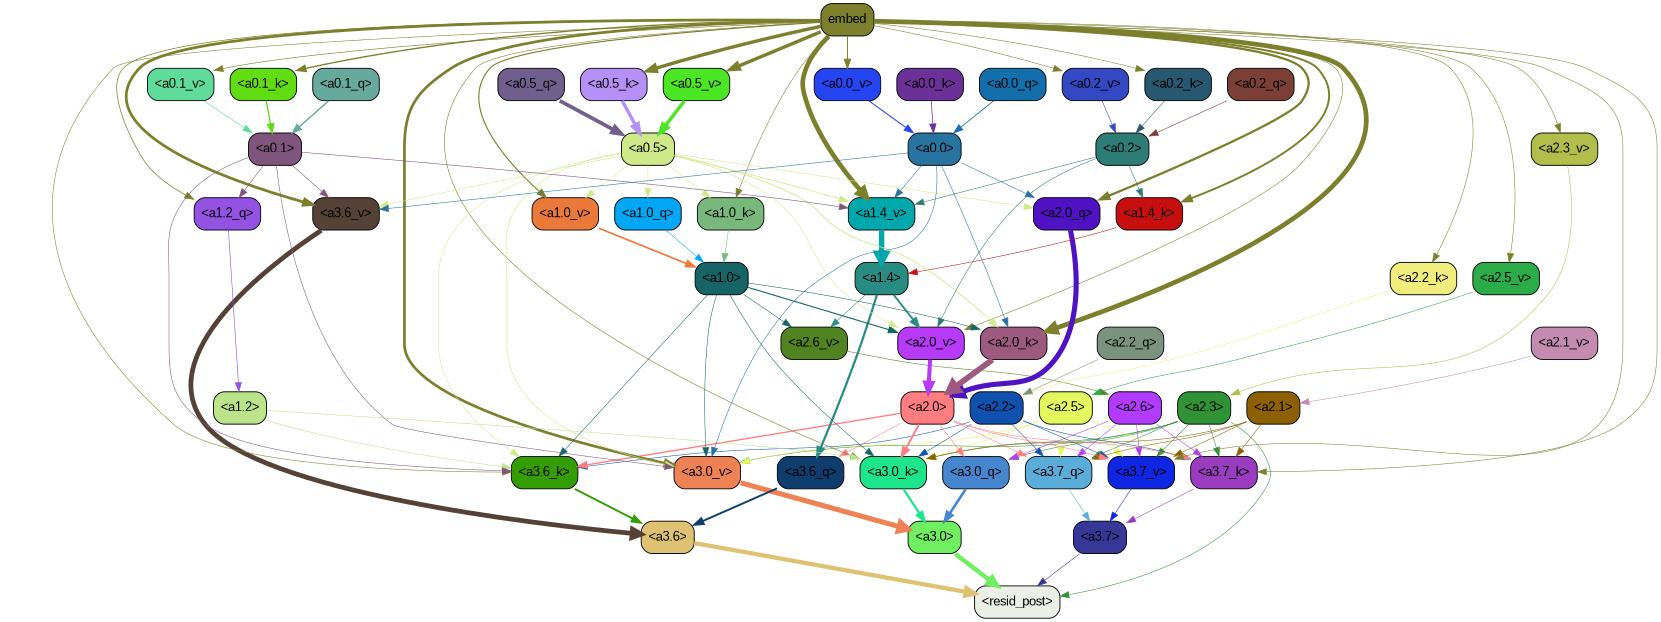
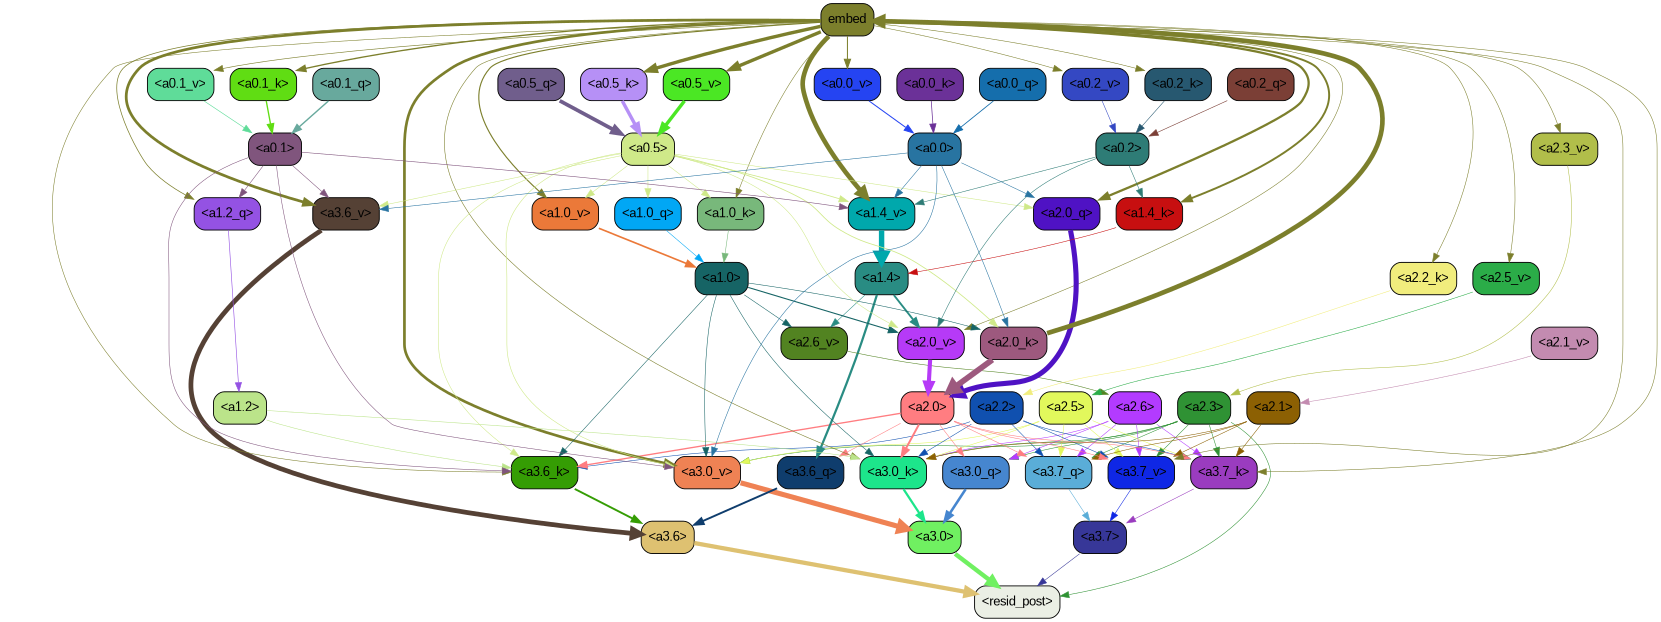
edge "embed" -> "<a2.0_k>": reversed
node "<a2.2_q>": removed
edge "<a2.6>" -> "<a3.0_k>": added
